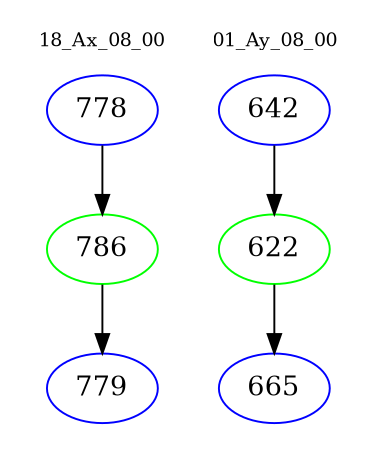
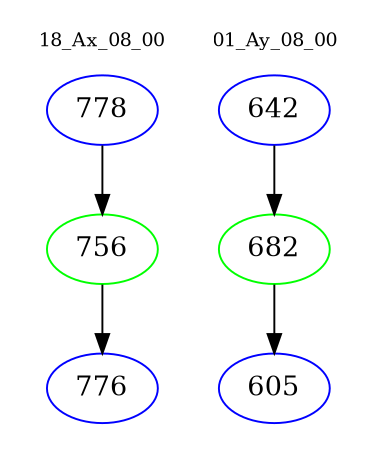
node "786": label "786" -> "756"
node "622": label "622" -> "682"
node "779": label "779" -> "776"
node "665": label "665" -> "605"
